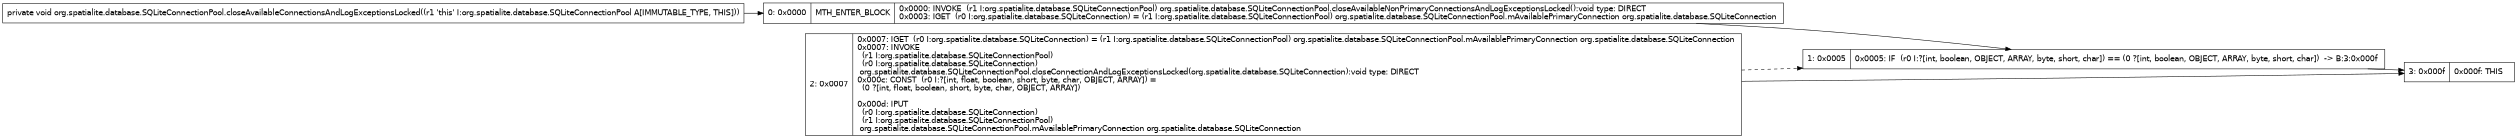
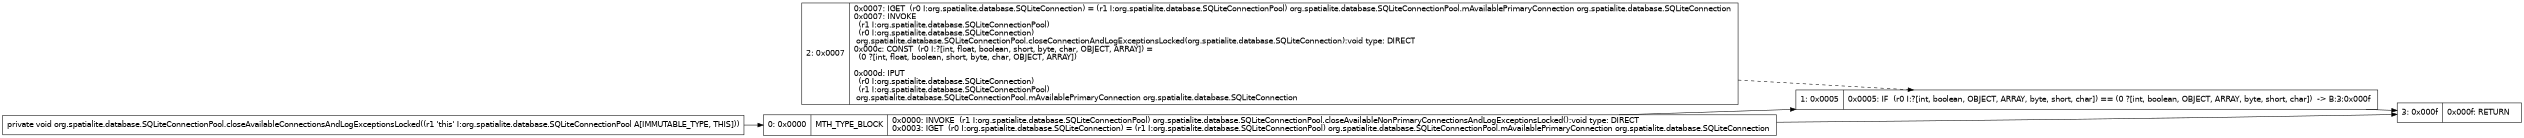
node "0: 0x0000": text "MTH_ENTER_BLOCK" -> "MTH_TYPE_BLOCK"
node "3: 0x000f": text "0x000f: THIS" -> "0x000f: RETURN"
edge "2: 0x0007" -> "3: 0x000f": now "0: 0x0000" -> "3: 0x000f"
